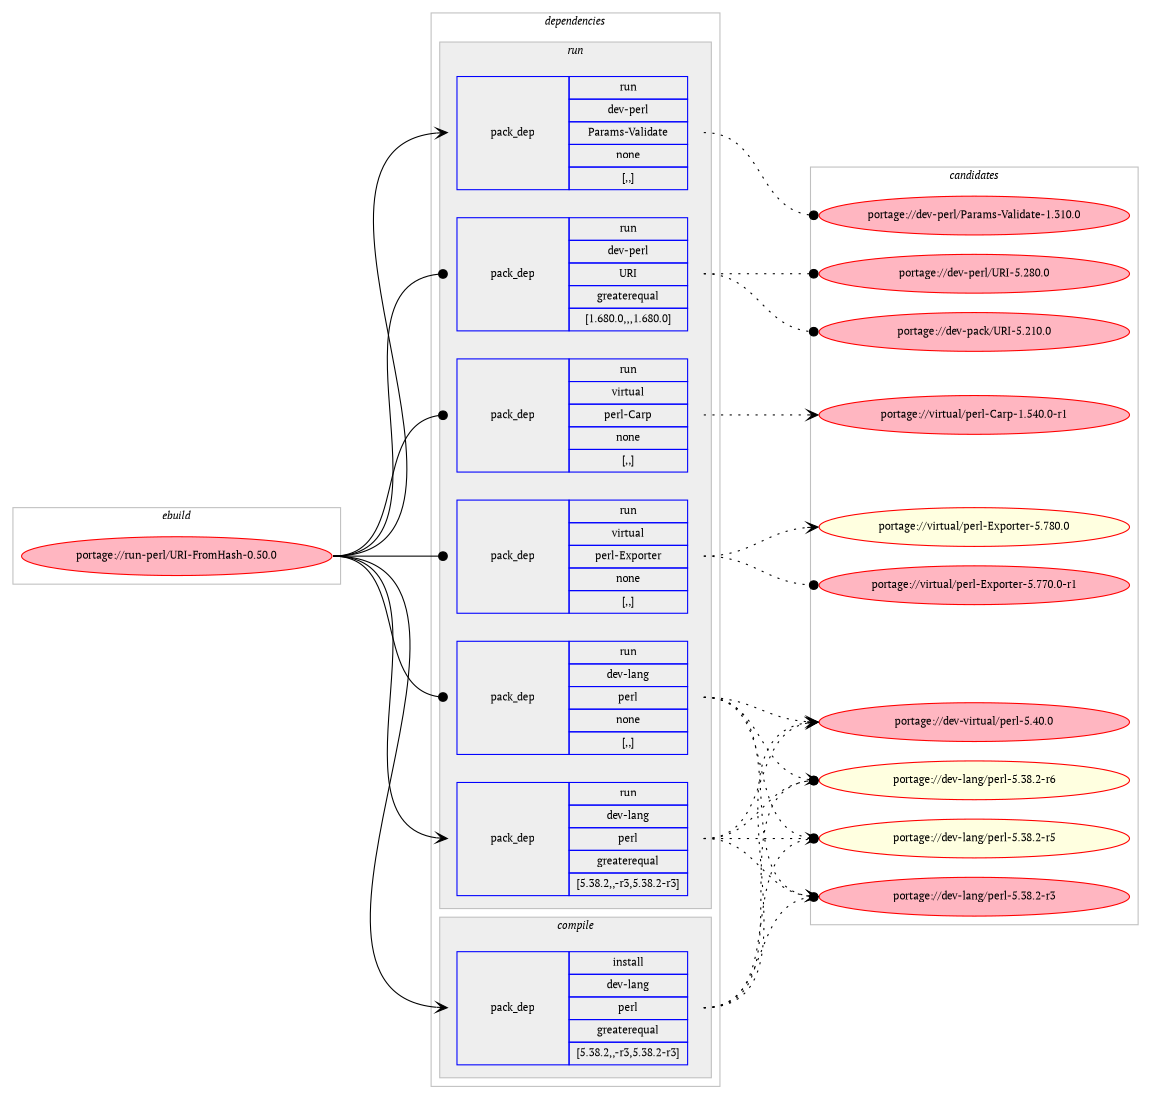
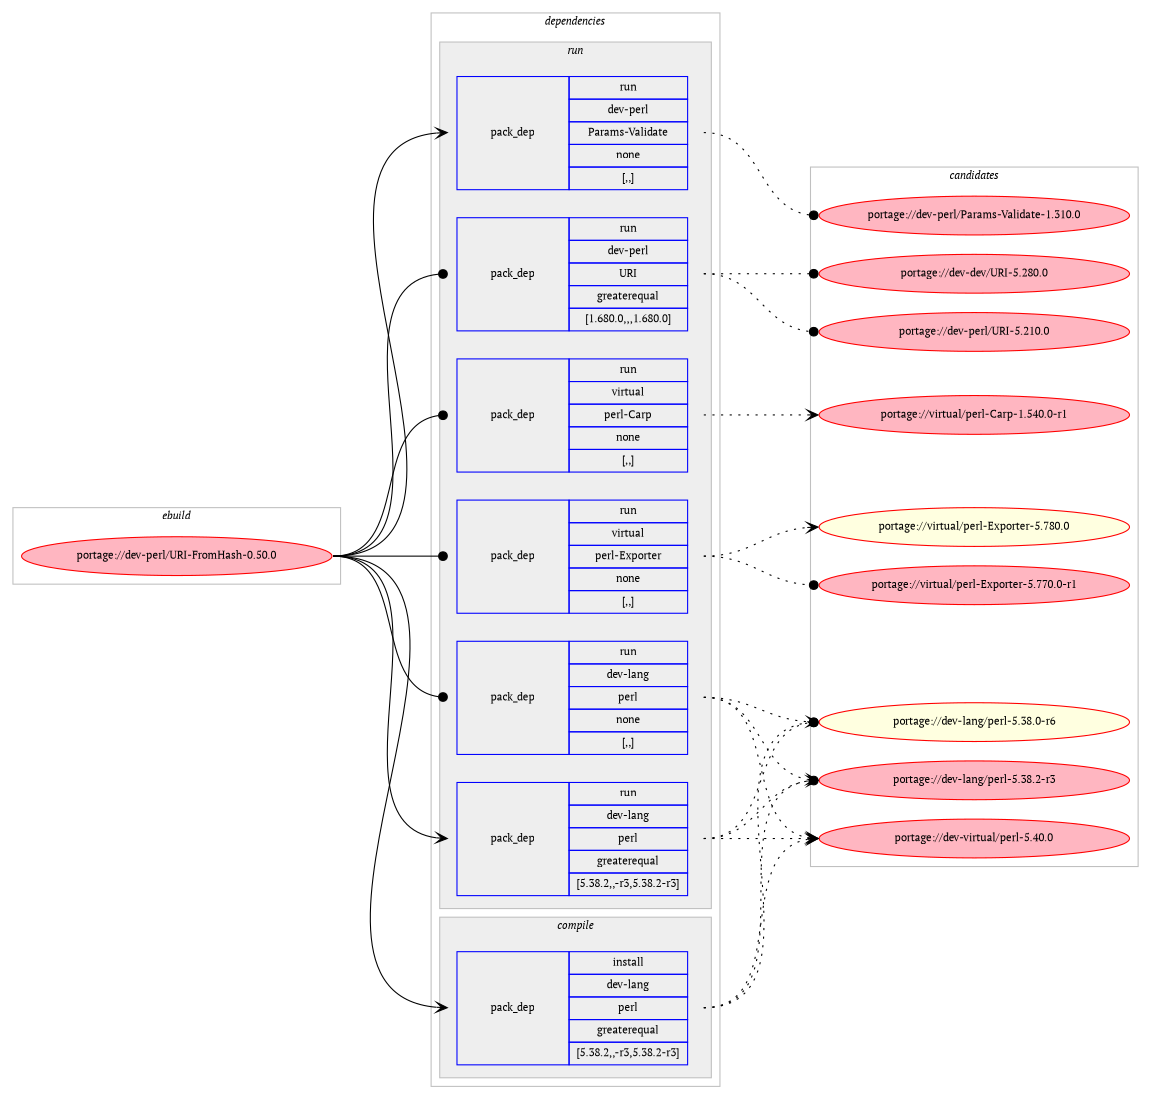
node "portage://dev-perl/URI-5.280.0": label "portage://dev-perl/URI-5.280.0" -> "portage://dev-dev/URI-5.280.0"
node "portage://dev-pack/URI-5.210.0": label "portage://dev-pack/URI-5.210.0" -> "portage://dev-perl/URI-5.210.0"
node "portage://run-perl/URI-FromHash-0.50.0": label "portage://run-perl/URI-FromHash-0.50.0" -> "portage://dev-perl/URI-FromHash-0.50.0"
node "portage://dev-lang/perl-5.38.2-r6": label "portage://dev-lang/perl-5.38.2-r6" -> "portage://dev-lang/perl-5.38.0-r6"
node "portage://dev-lang/perl-5.38.2-r5": removed
